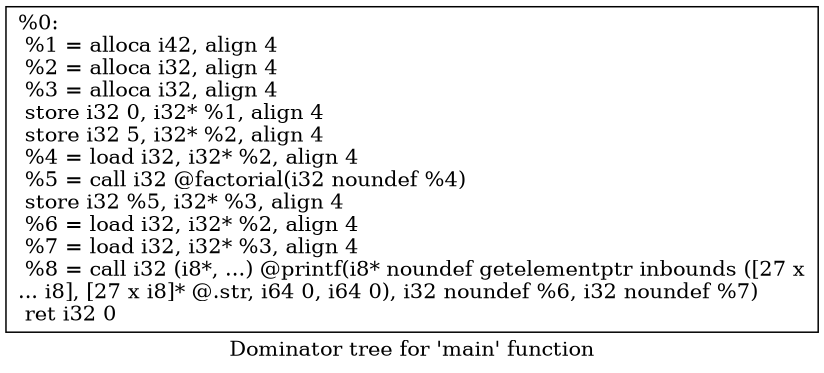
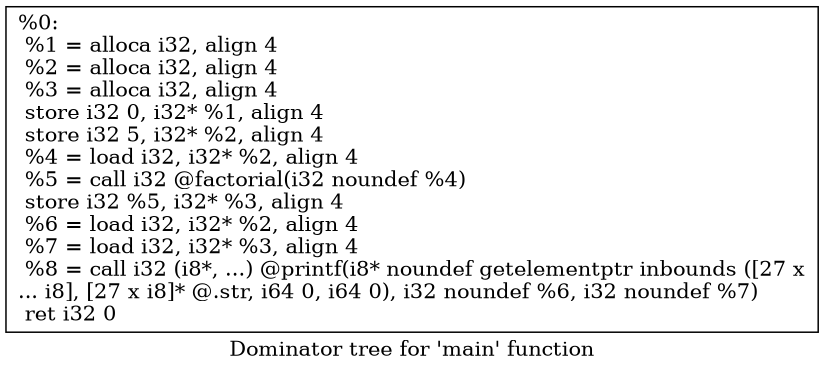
node "%0:": text "%1 = alloca i42, align 4" -> "%1 = alloca i32, align 4"
